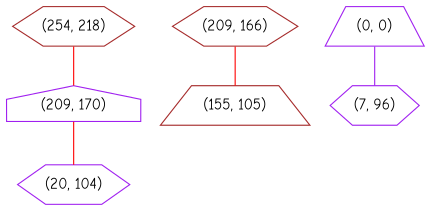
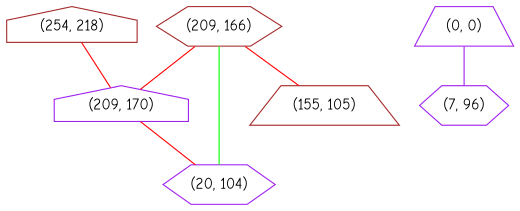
node "(254, 218)": shape hexagon -> house
edge "(209, 166)" -- "(209, 170)": added
edge "(209, 166)" -- "(20, 104)": added
